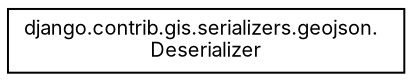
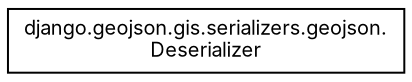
node "django.contrib.gis.serializers.geojson. Deserializer": label "django.contrib.gis.serializers.geojson. Deserializer" -> "django.geojson.gis.serializers.geojson. Deserializer"
